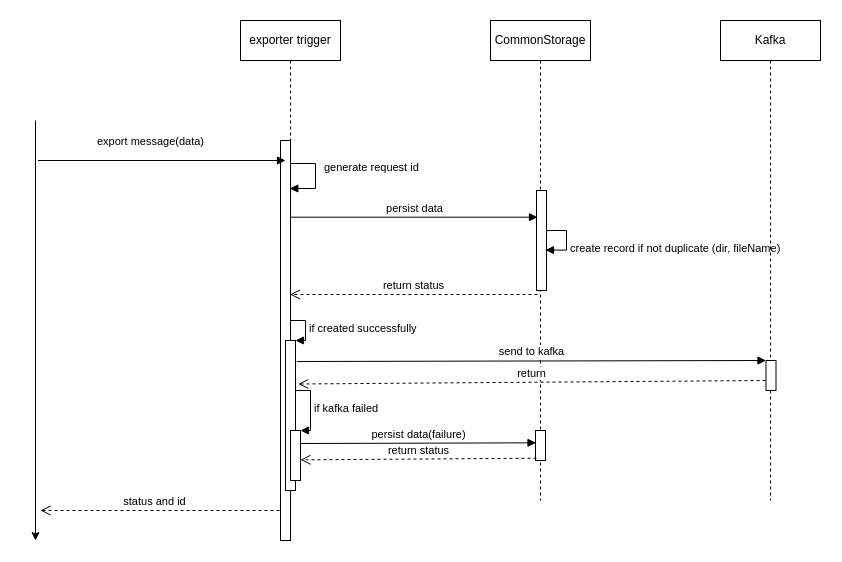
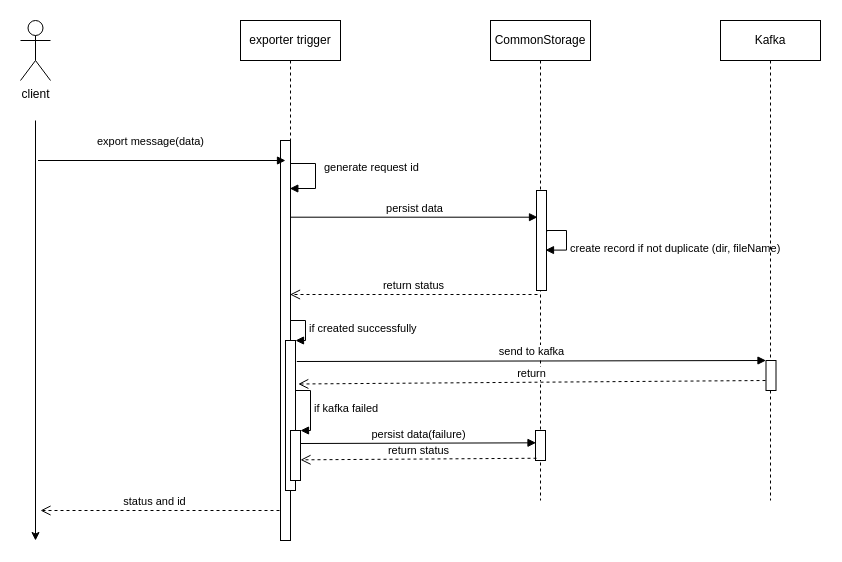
node "client": added
